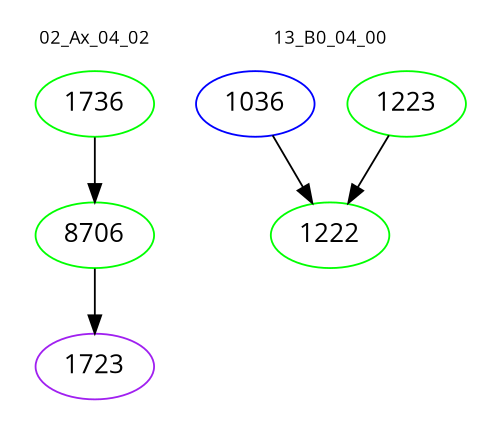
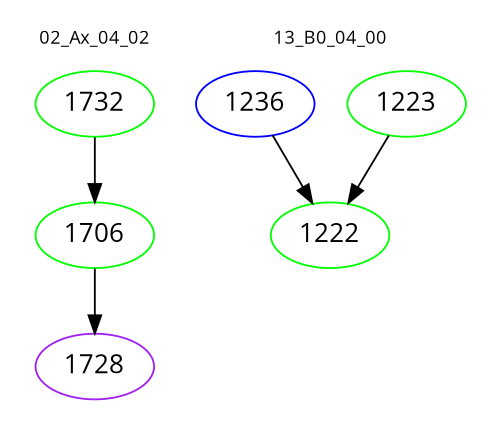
node "1736": label "1736" -> "1732"
node "1036": label "1036" -> "1236"
node "8706": label "8706" -> "1706"
node "1723": label "1723" -> "1728"
